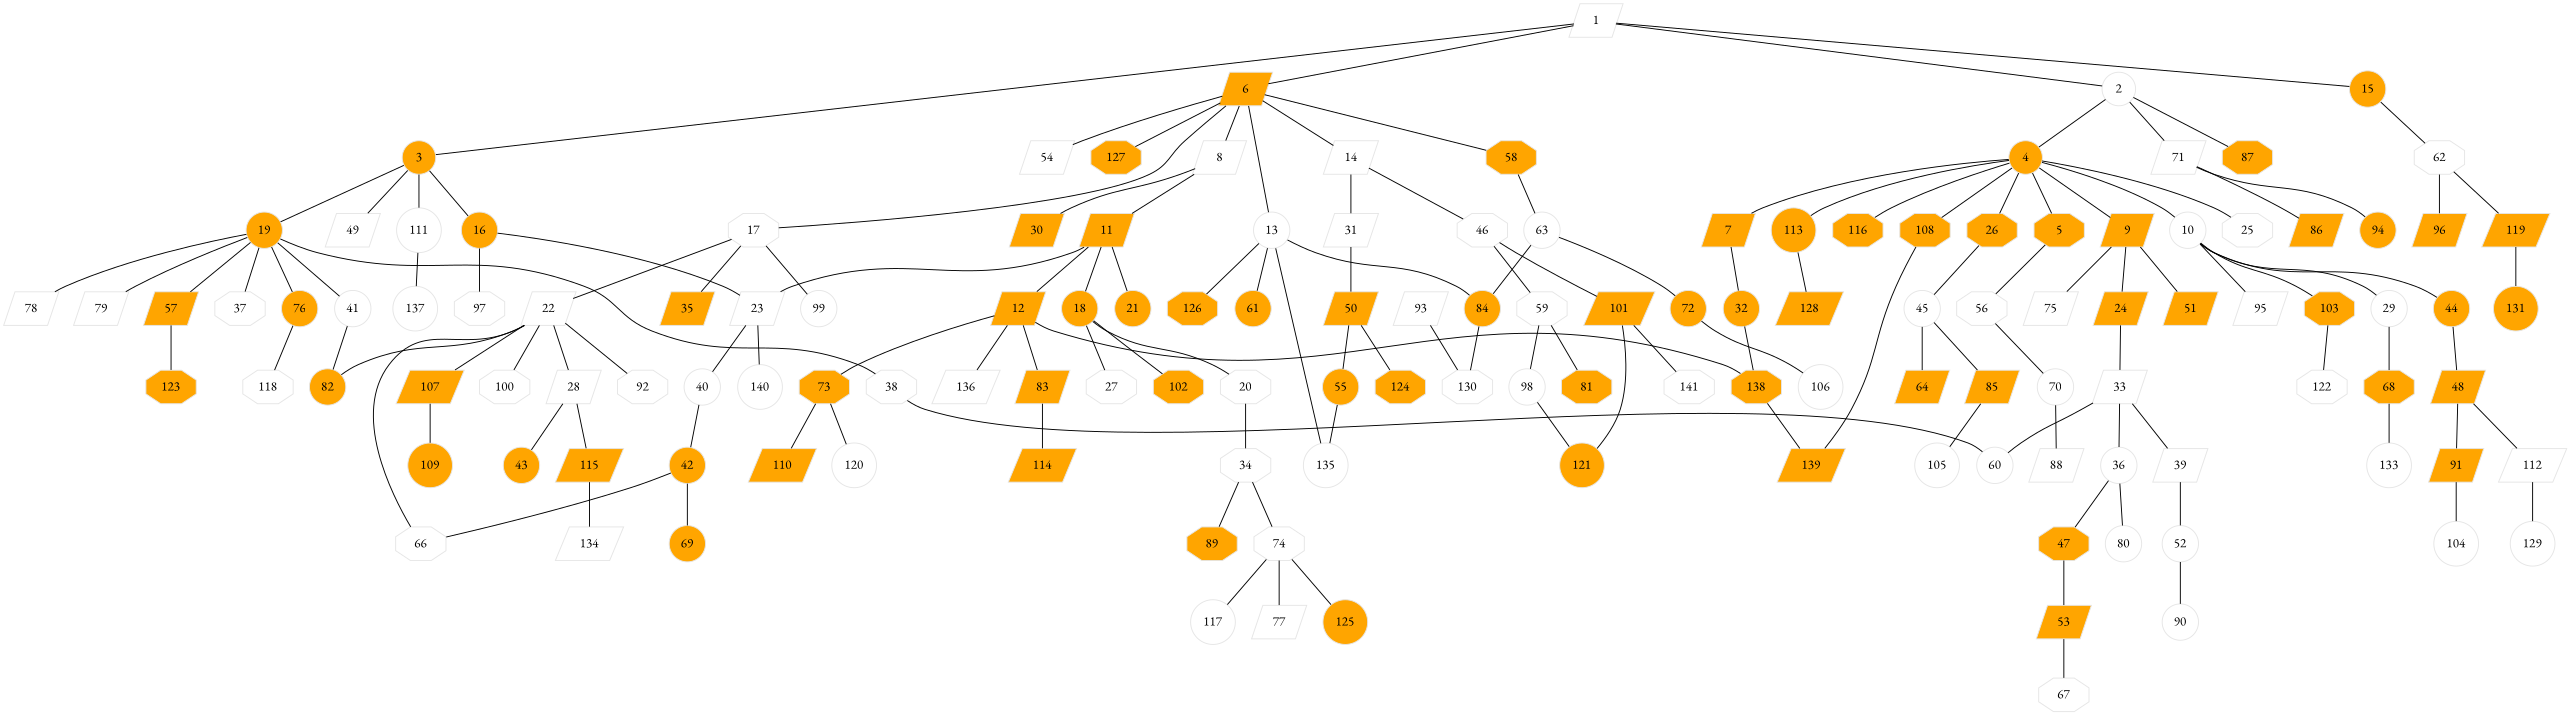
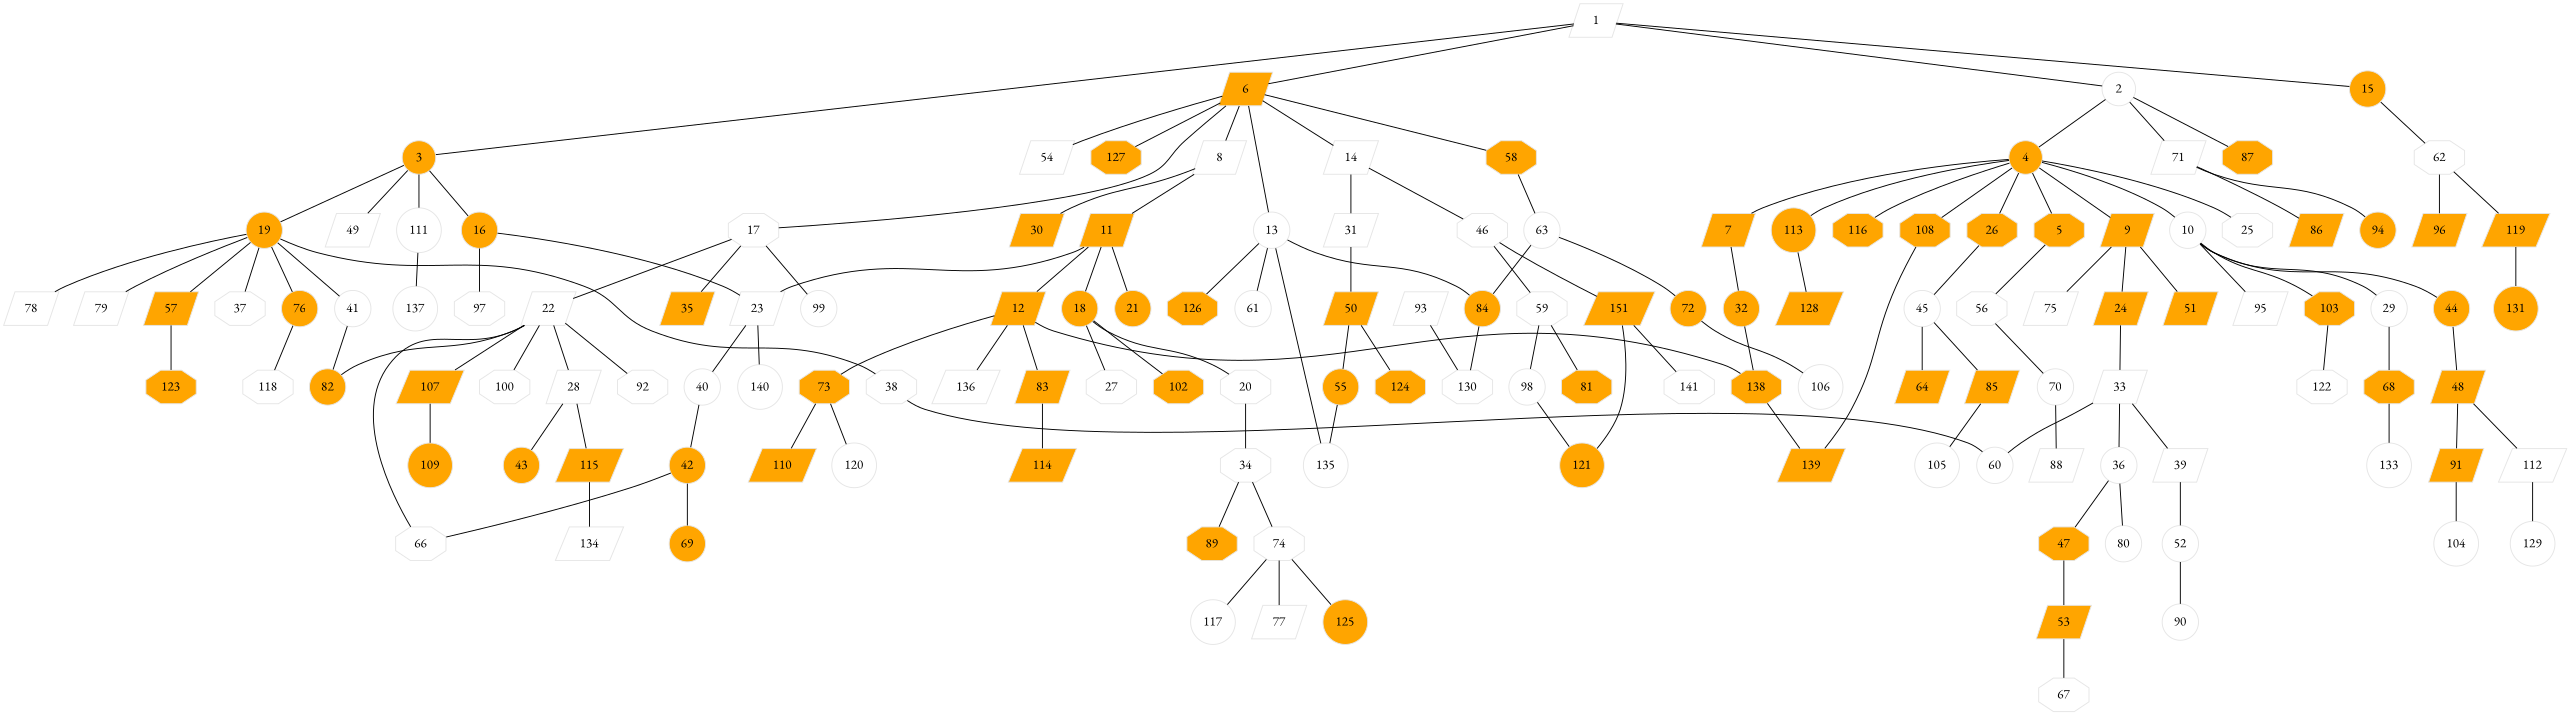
node "61": fillcolor orange -> white
node "101": label "101" -> "151"
